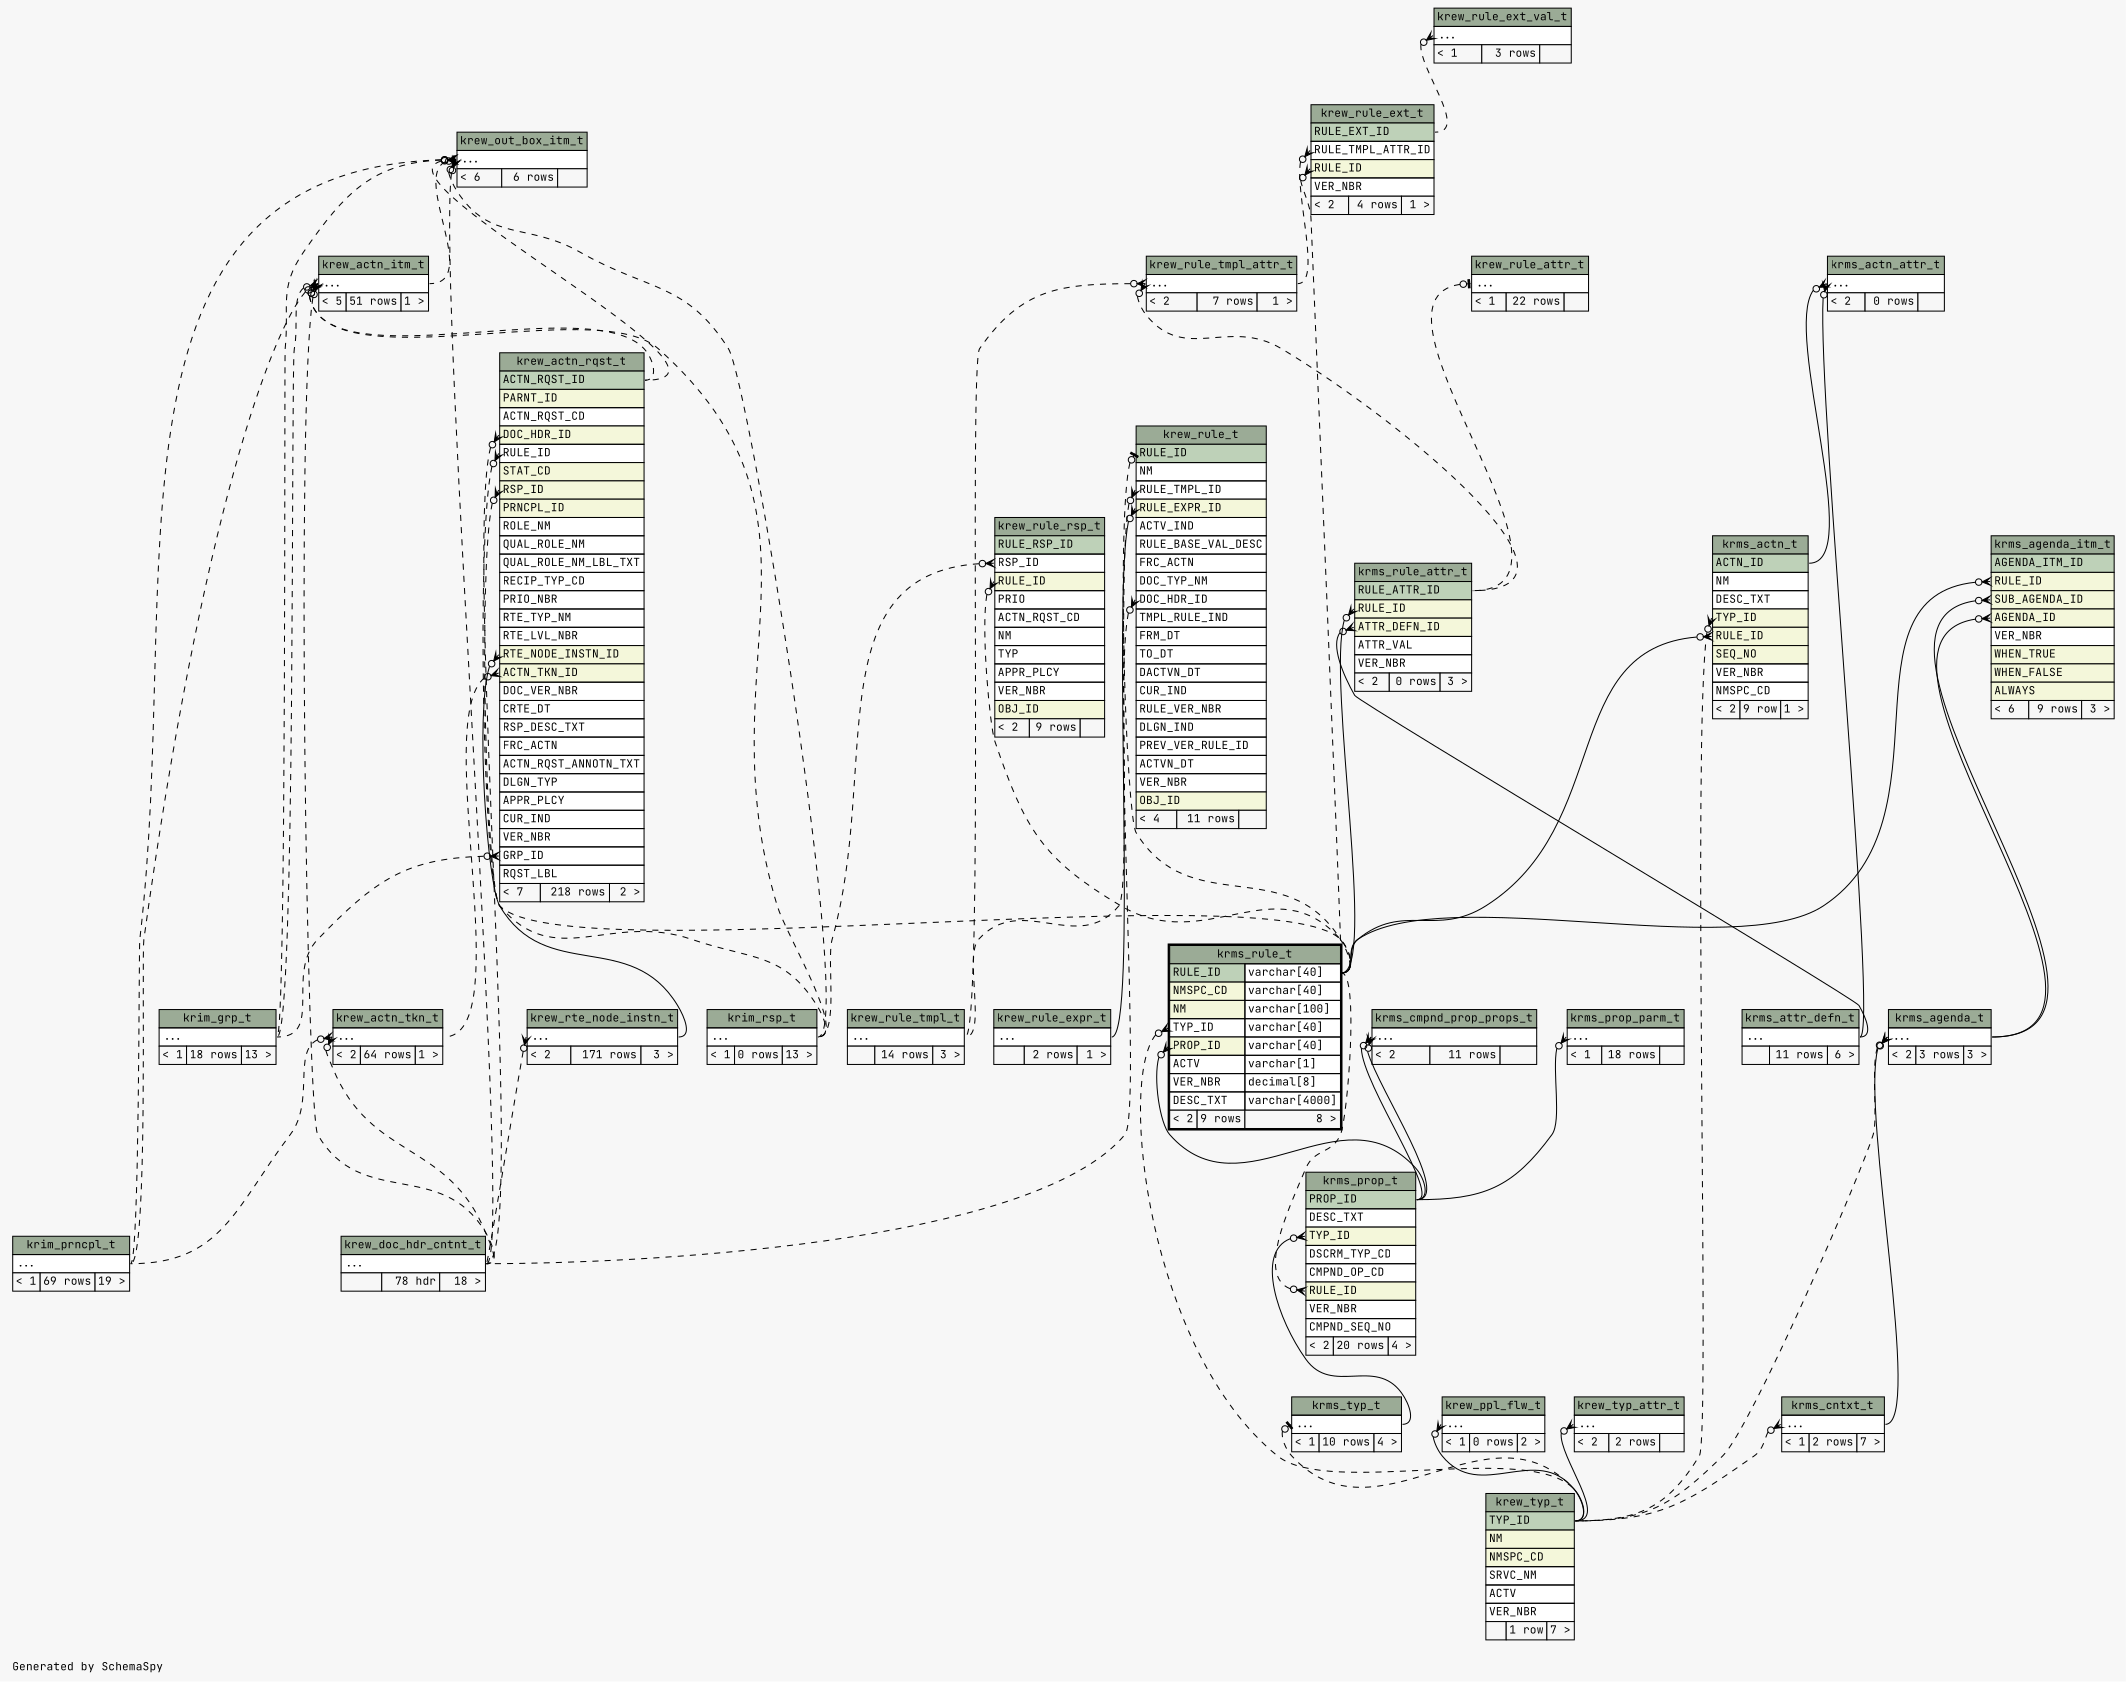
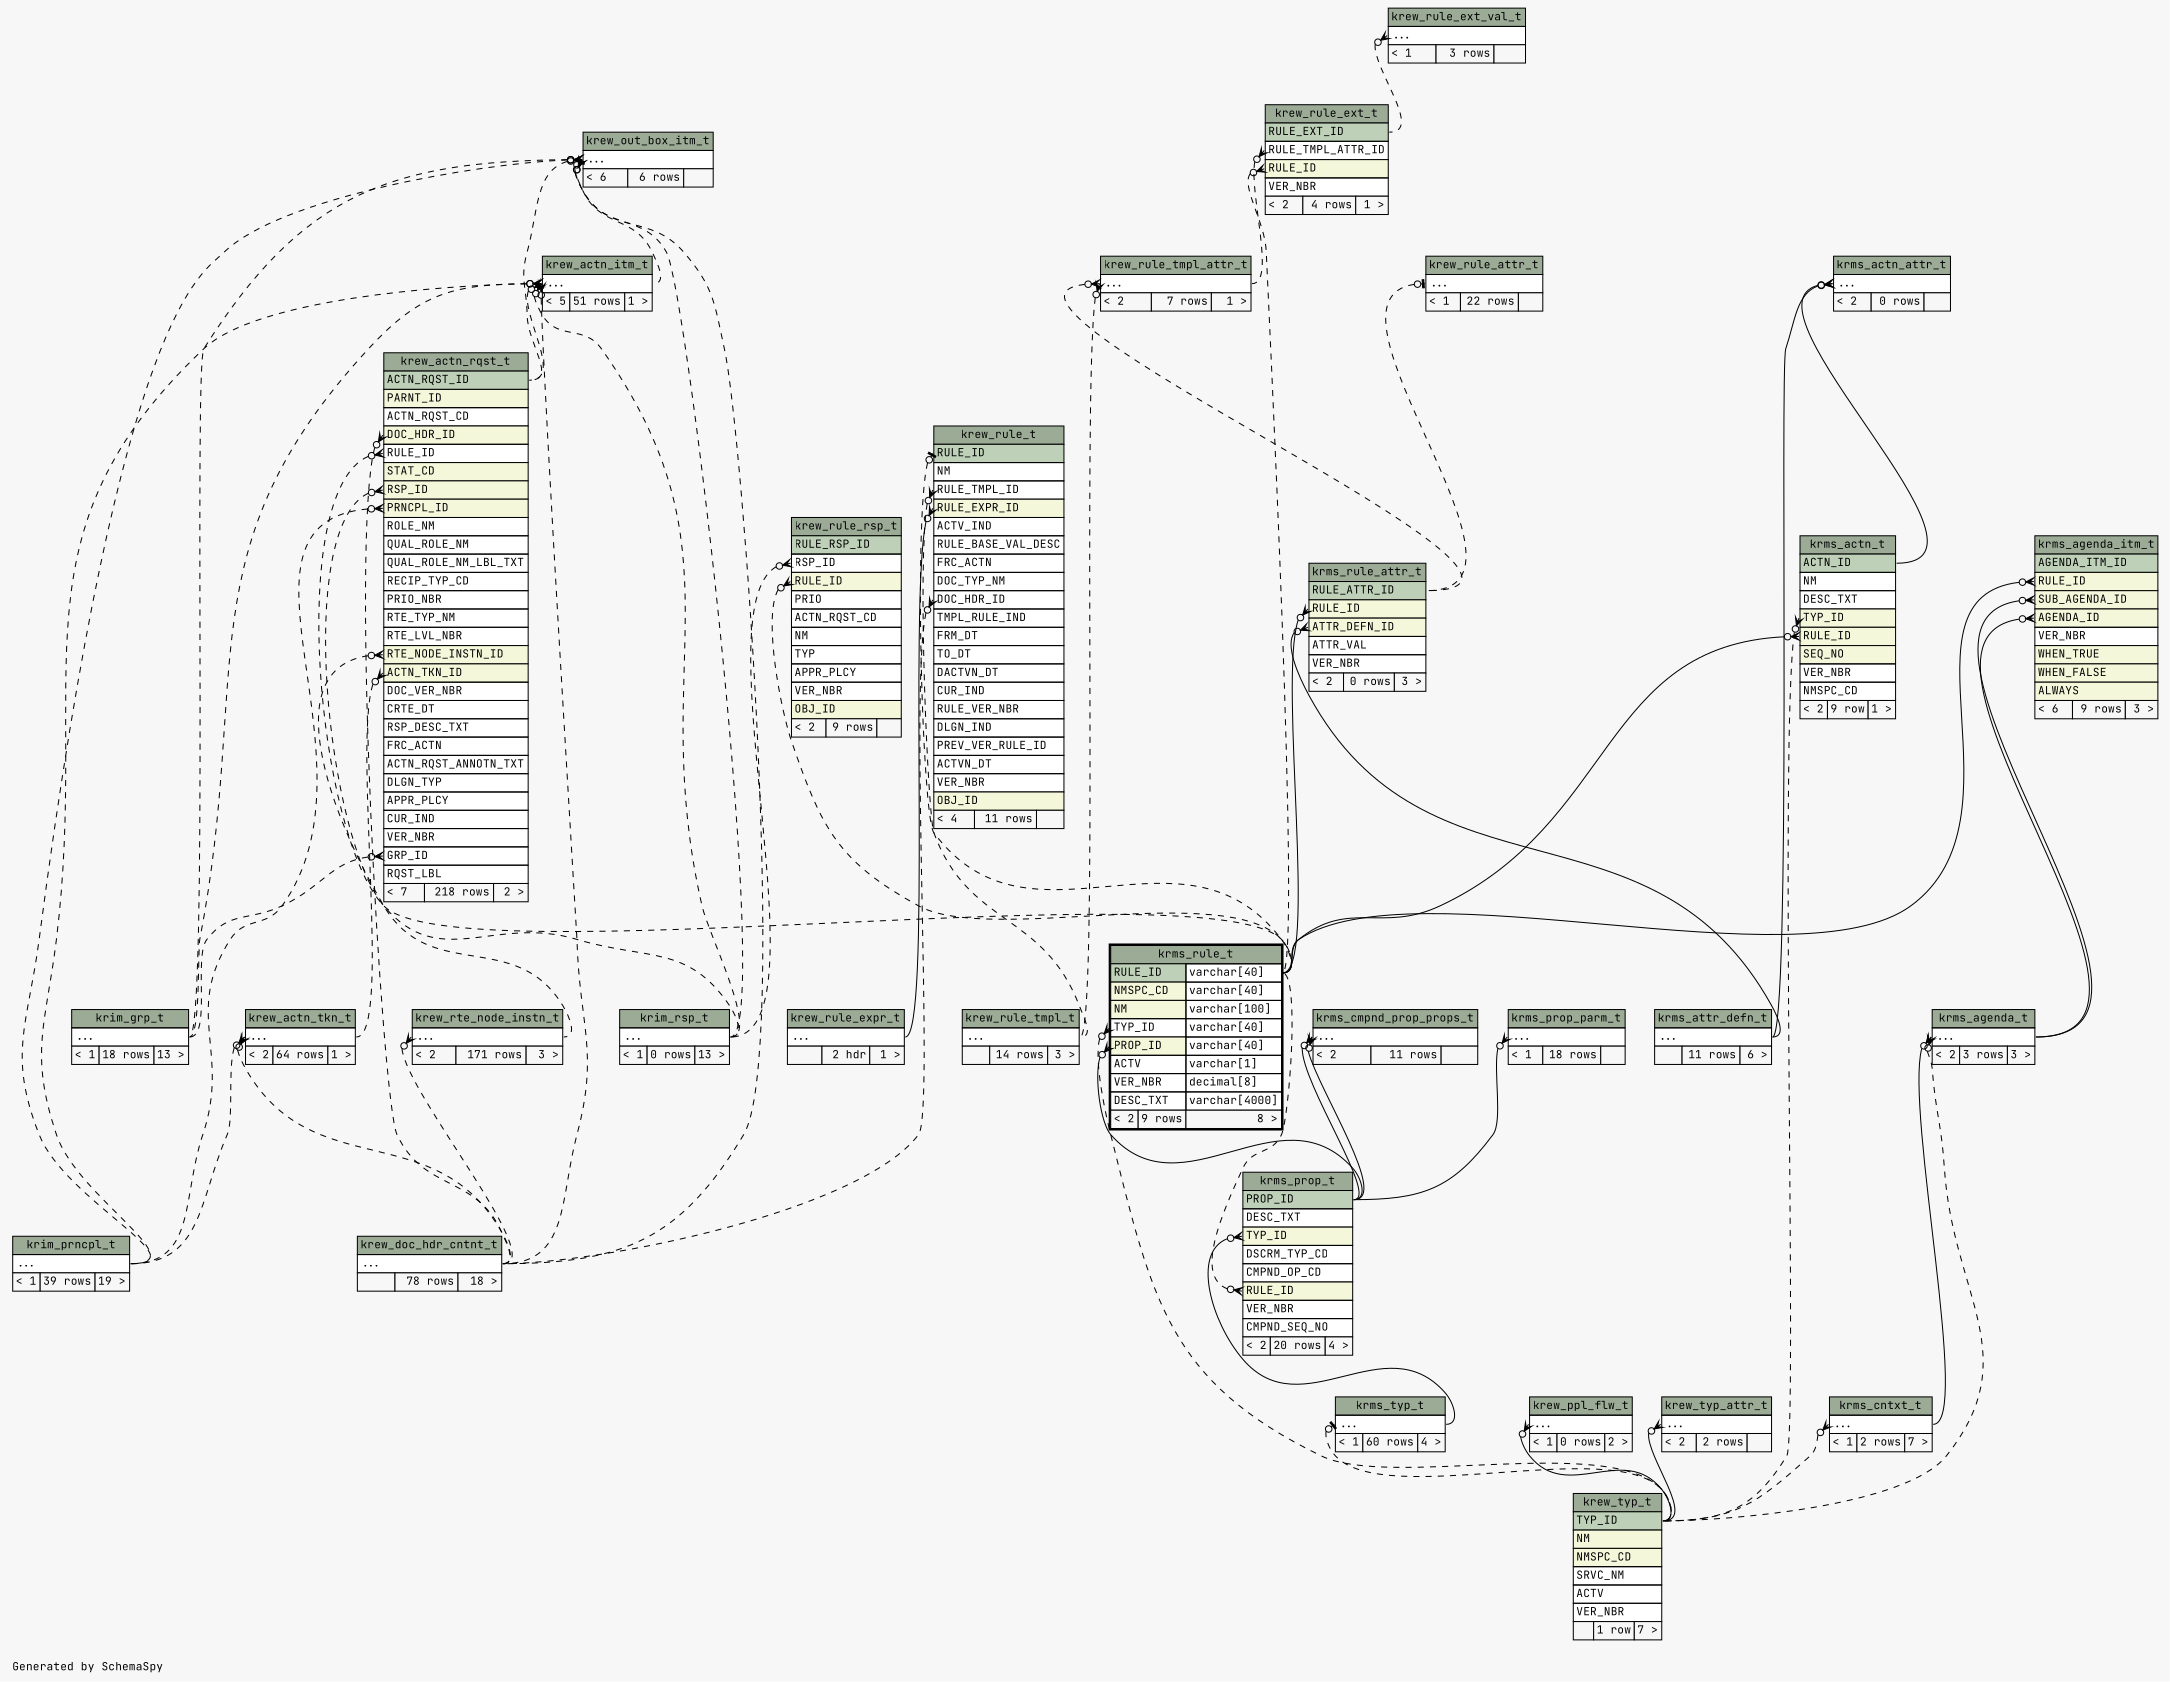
edge "krim_prncpl_t" -> "krew_actn_rqst_t": added
edge "krew_rte_node_instn_t" -> "krew_actn_rqst_t": style solid -> dashed
node "krew_rule_expr_t": text "2 rows" -> "2 hdr"
node "krim_prncpl_t": text "69 rows" -> "39 rows"
node "krew_doc_hdr_cntnt_t": text "78 hdr" -> "78 rows"
node "krms_typ_t": text "10 rows" -> "60 rows"
